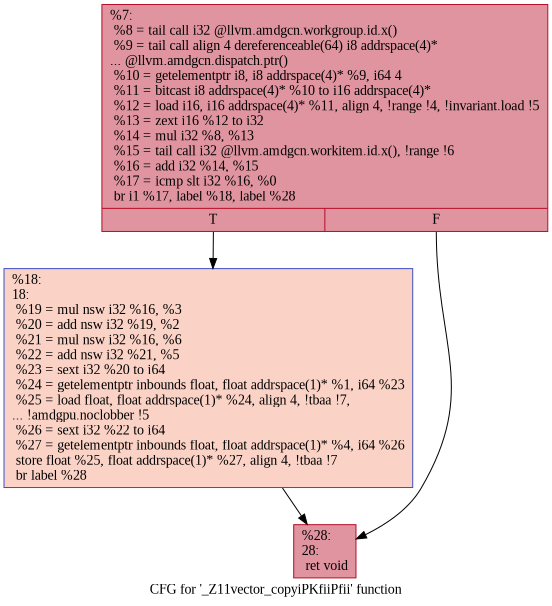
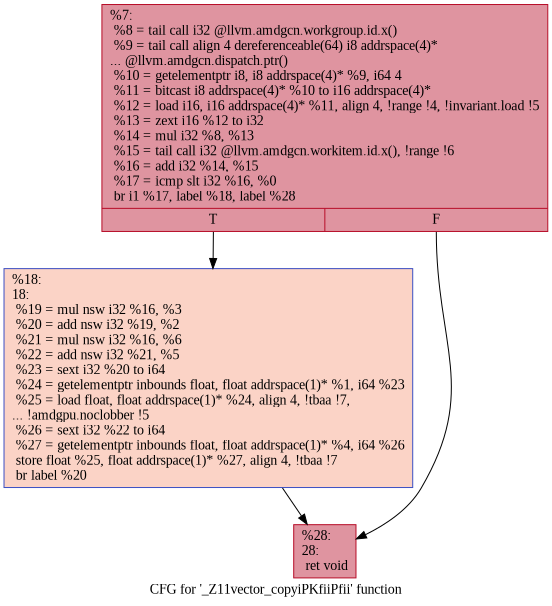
node "%18:": text "br label %28" -> "br label %20"
